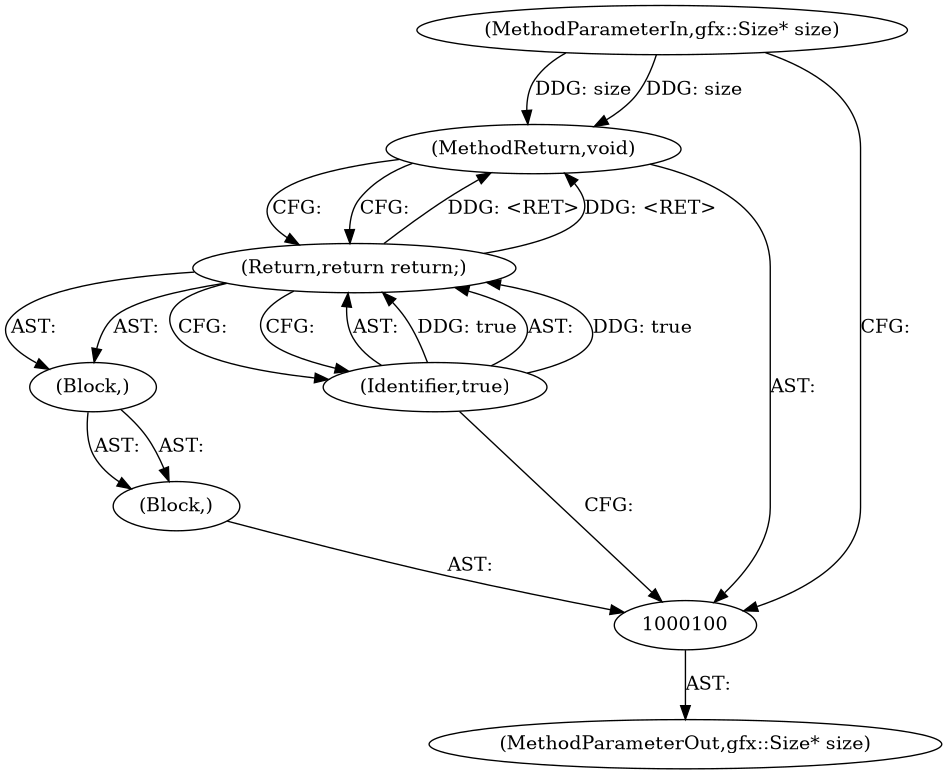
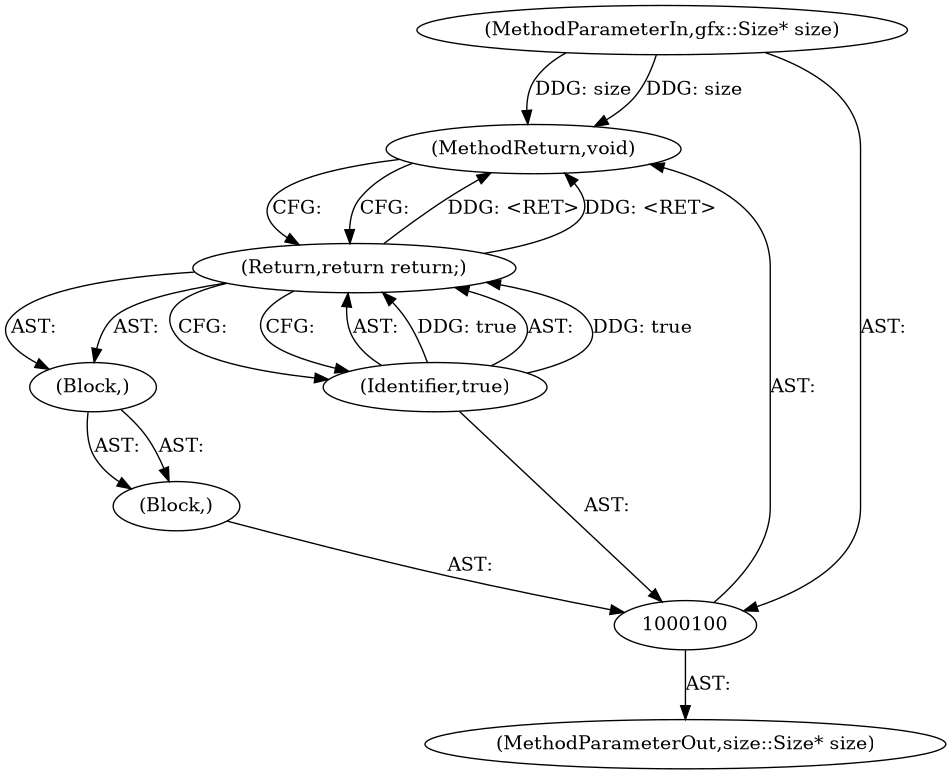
edge "(MethodParameterIn,gfx::Size* size)" -> "1000100": label "CFG: " -> "AST: "
edge "(MethodReturn,void)" -> "1000100": reversed
edge "(Identifier,true)" -> "1000100": label "CFG: " -> "AST: "
node "(MethodParameterOut,gfx::Size* size)": label "(MethodParameterOut,gfx::Size* size)" -> "(MethodParameterOut,size::Size* size)"
